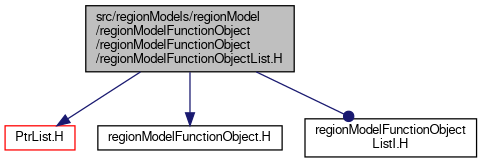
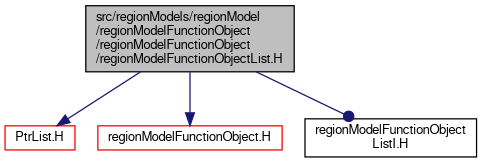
node "regionModelFunctionObject.H": color black -> red
